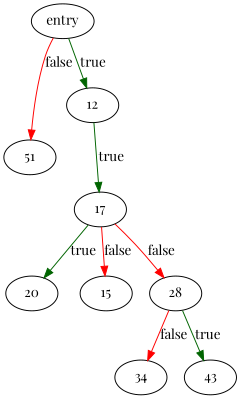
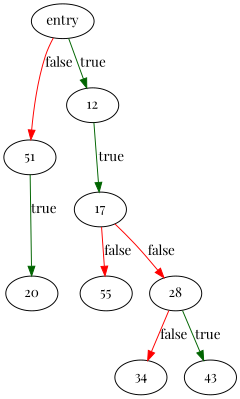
edge "17" -> "20": now "51" -> "20"
node "15": label "15" -> "55"
